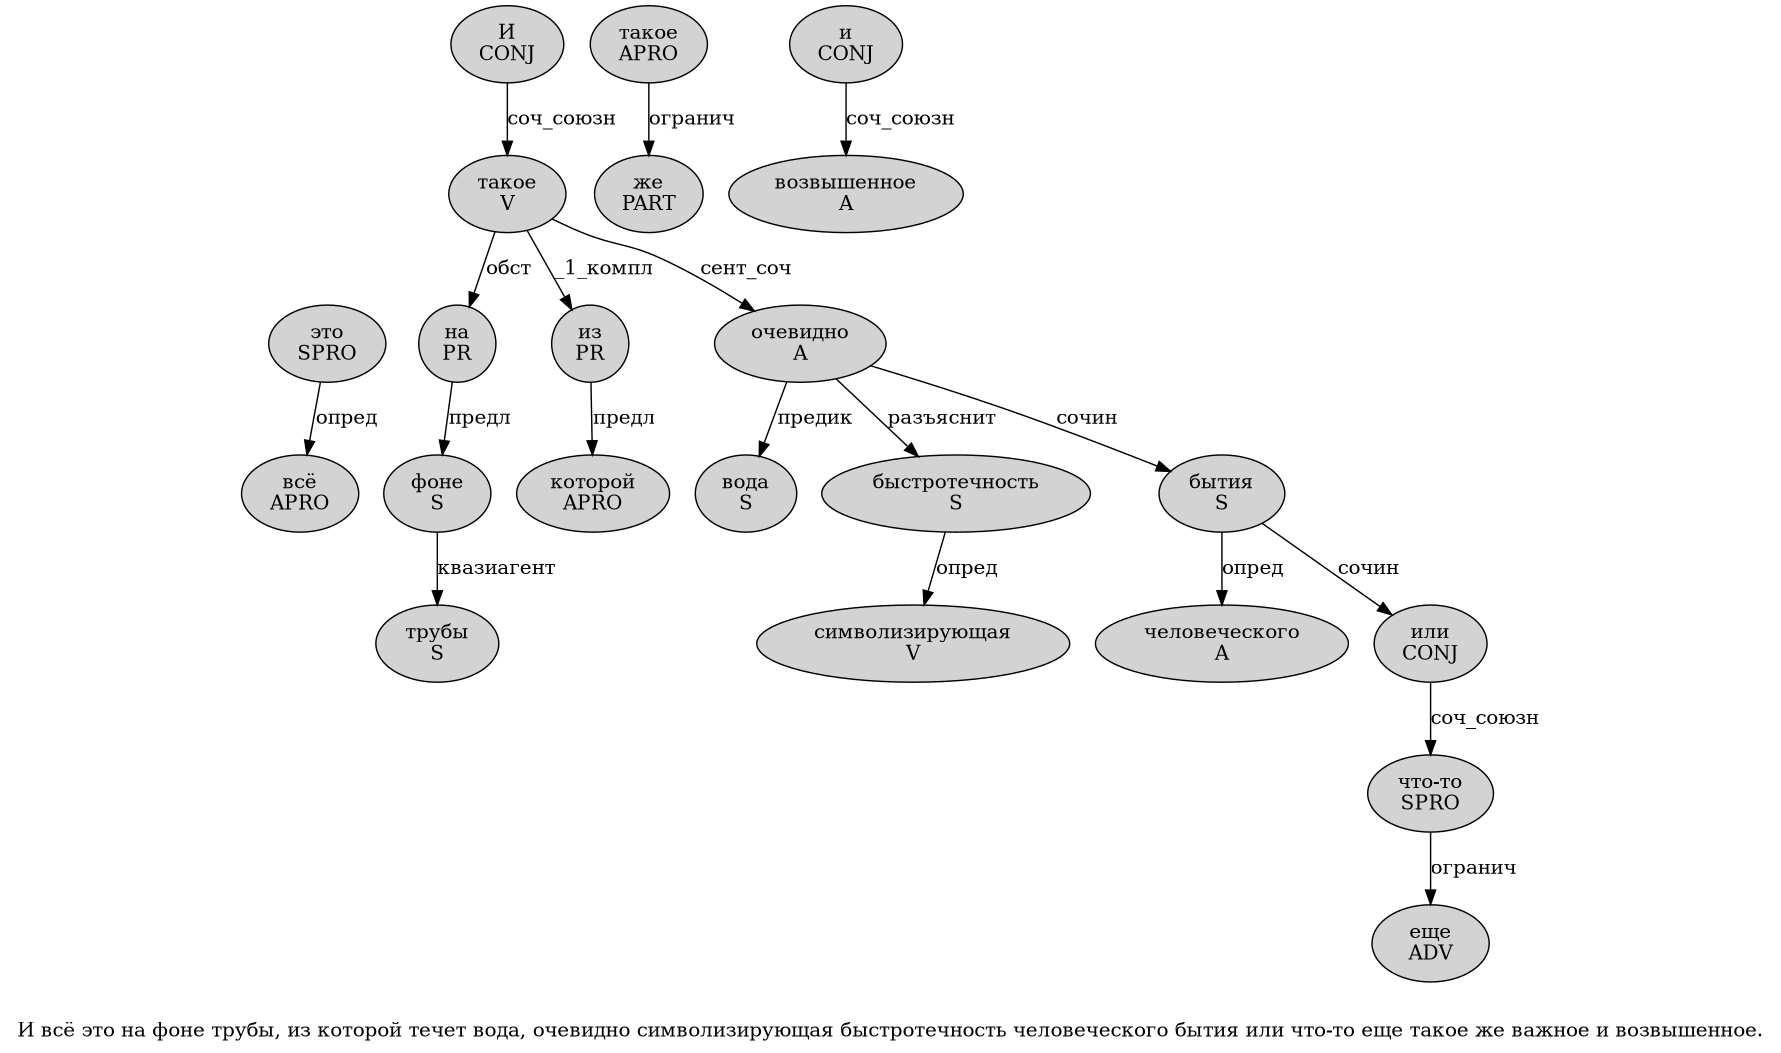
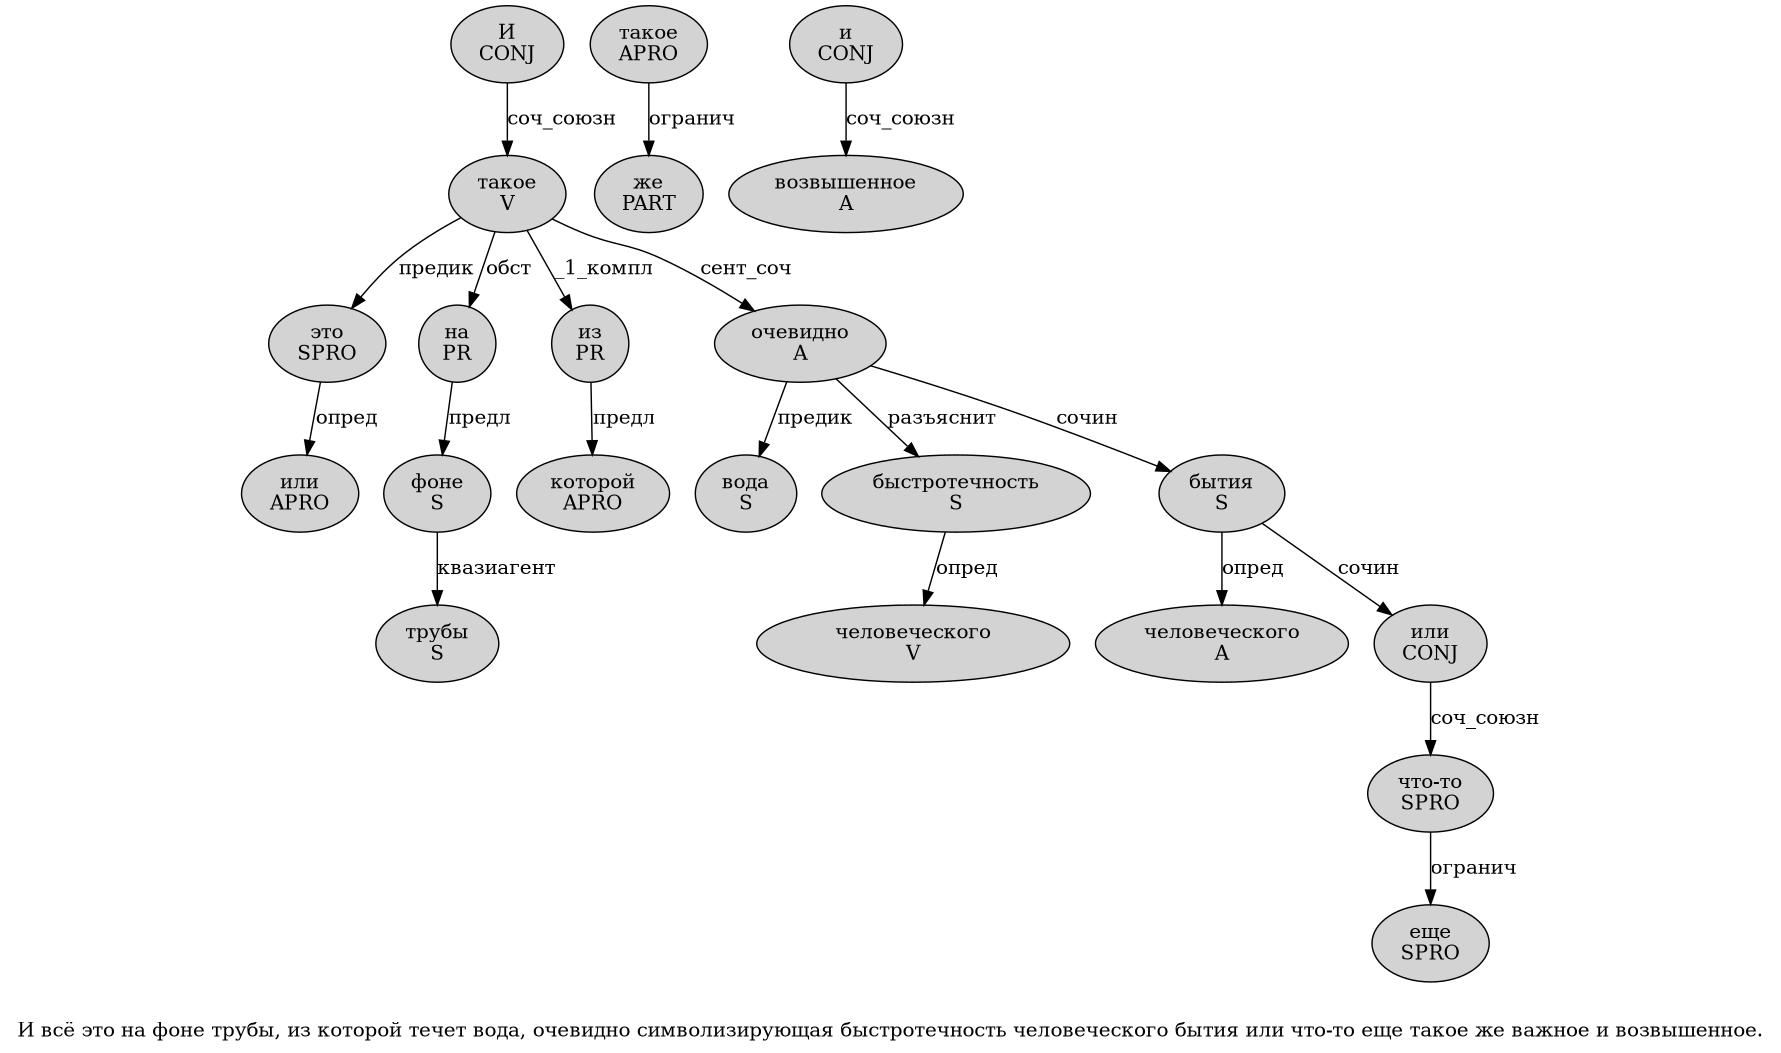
edge "такое V" -> "это SPRO": added, label "предик"
node "всё APRO": label "всё APRO" -> "или APRO"
node "символизирующая V": label "символизирующая V" -> "человеческого V"
node "еще ADV": label "еще ADV" -> "еще SPRO"
